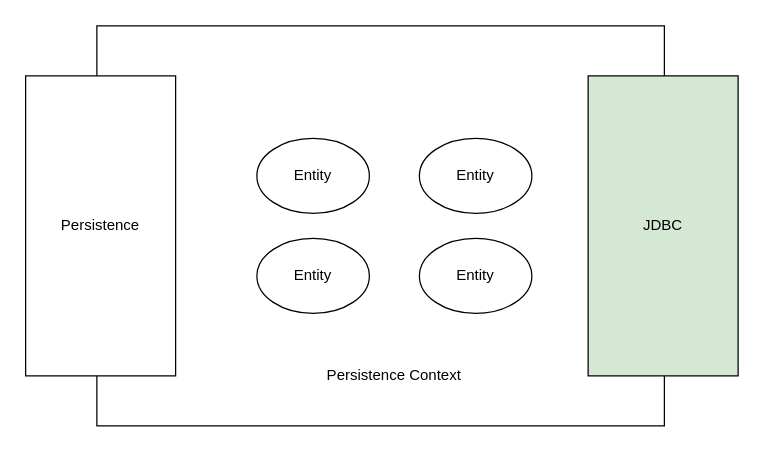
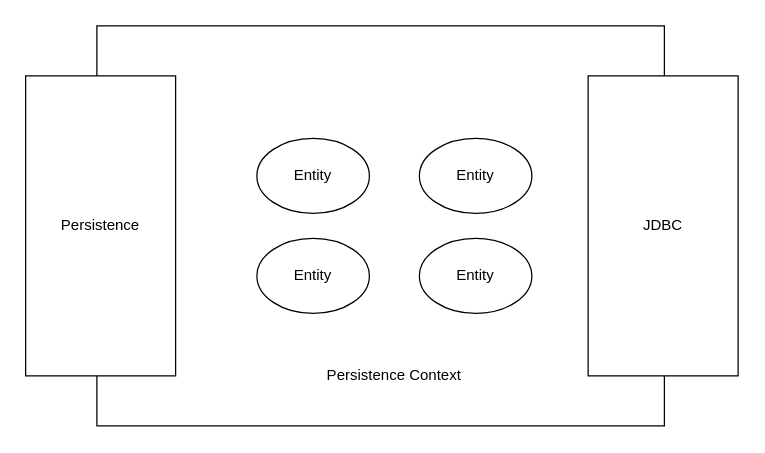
node "JDBC": fillcolor #d5e8d4 -> #ffffff
